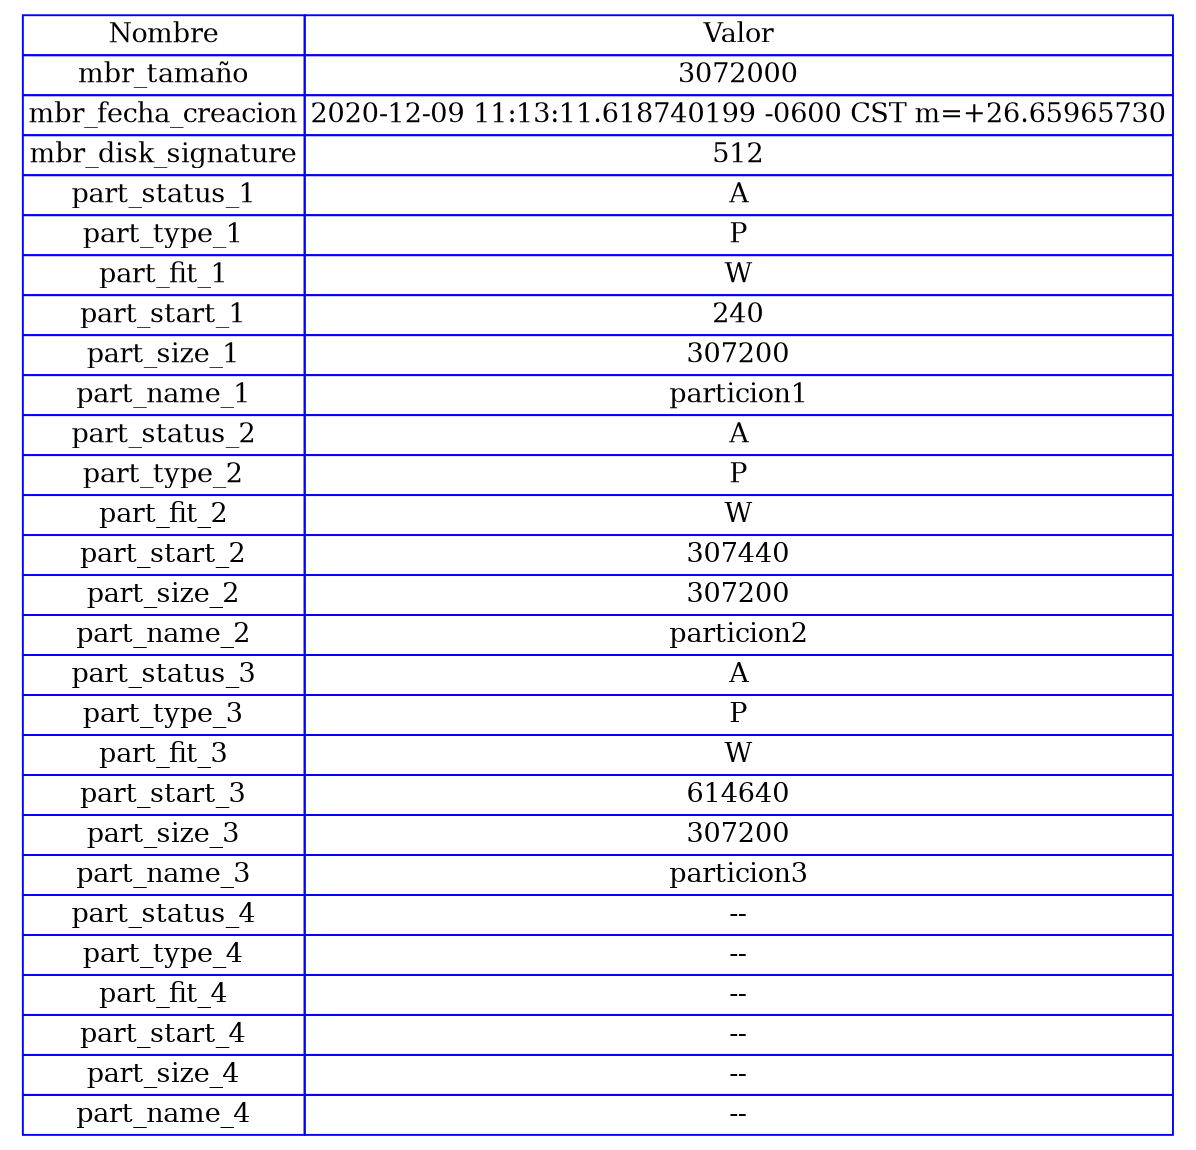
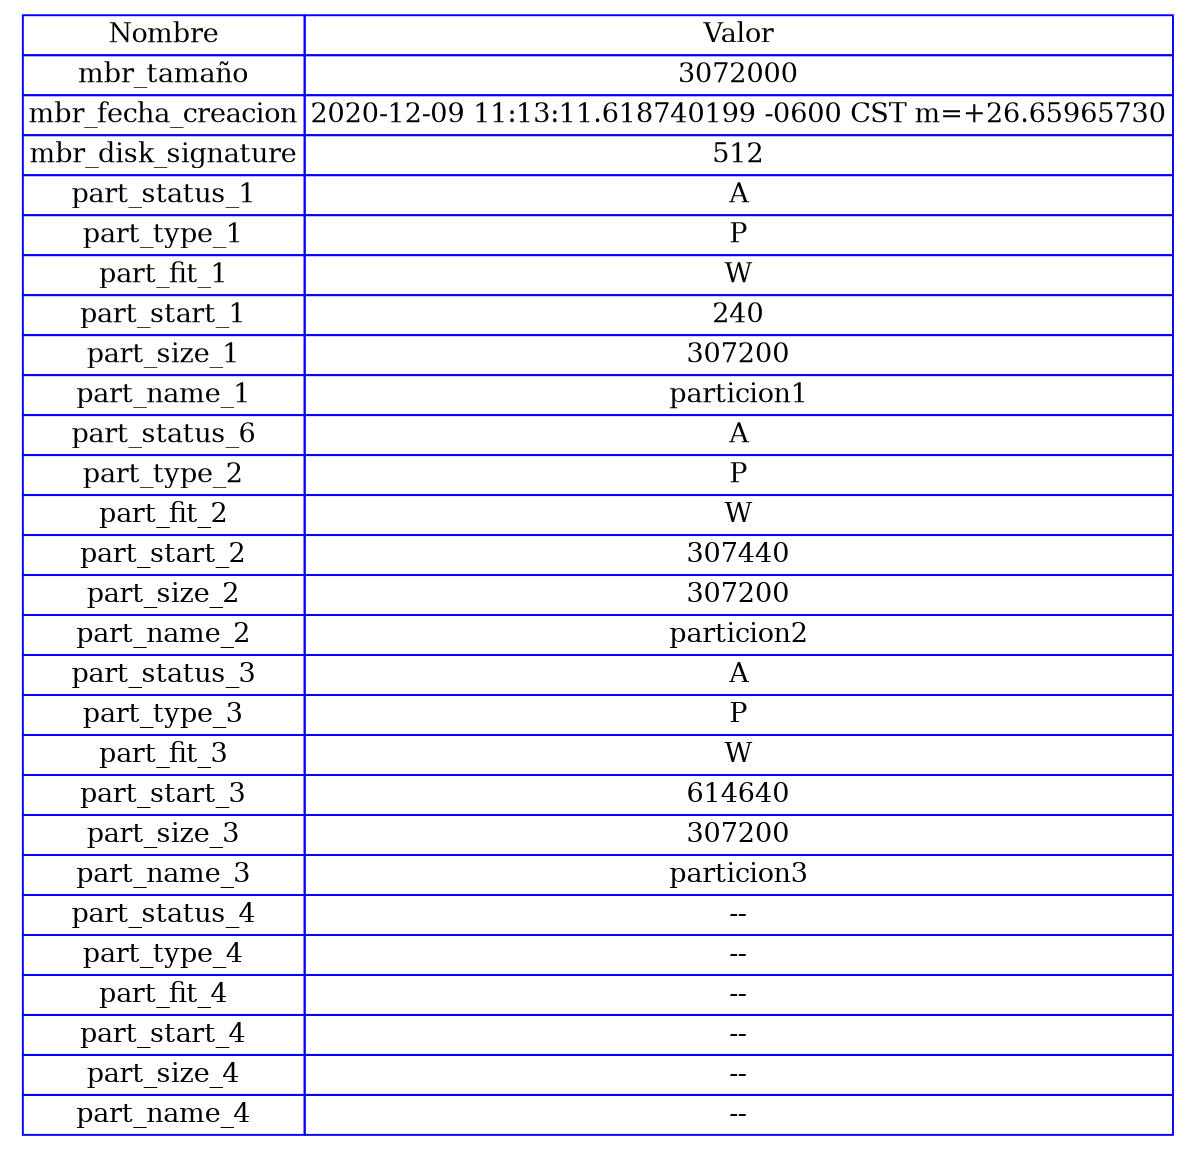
node "Nombre": text "part_status_2" -> "part_status_6"
